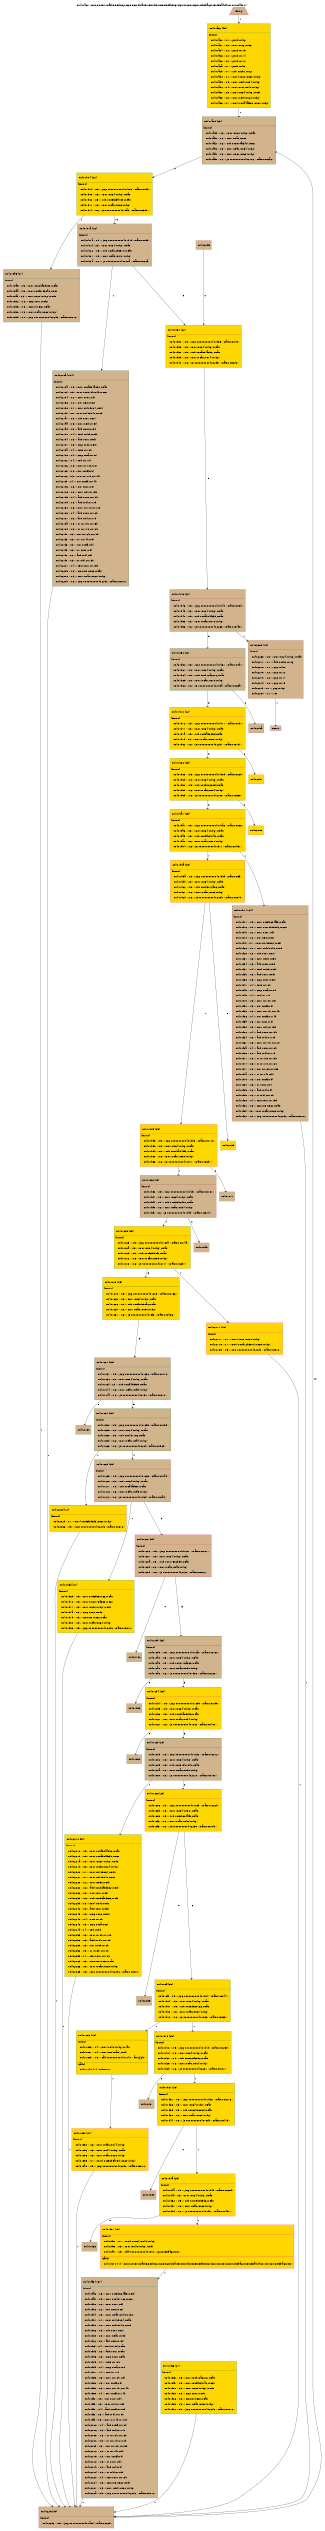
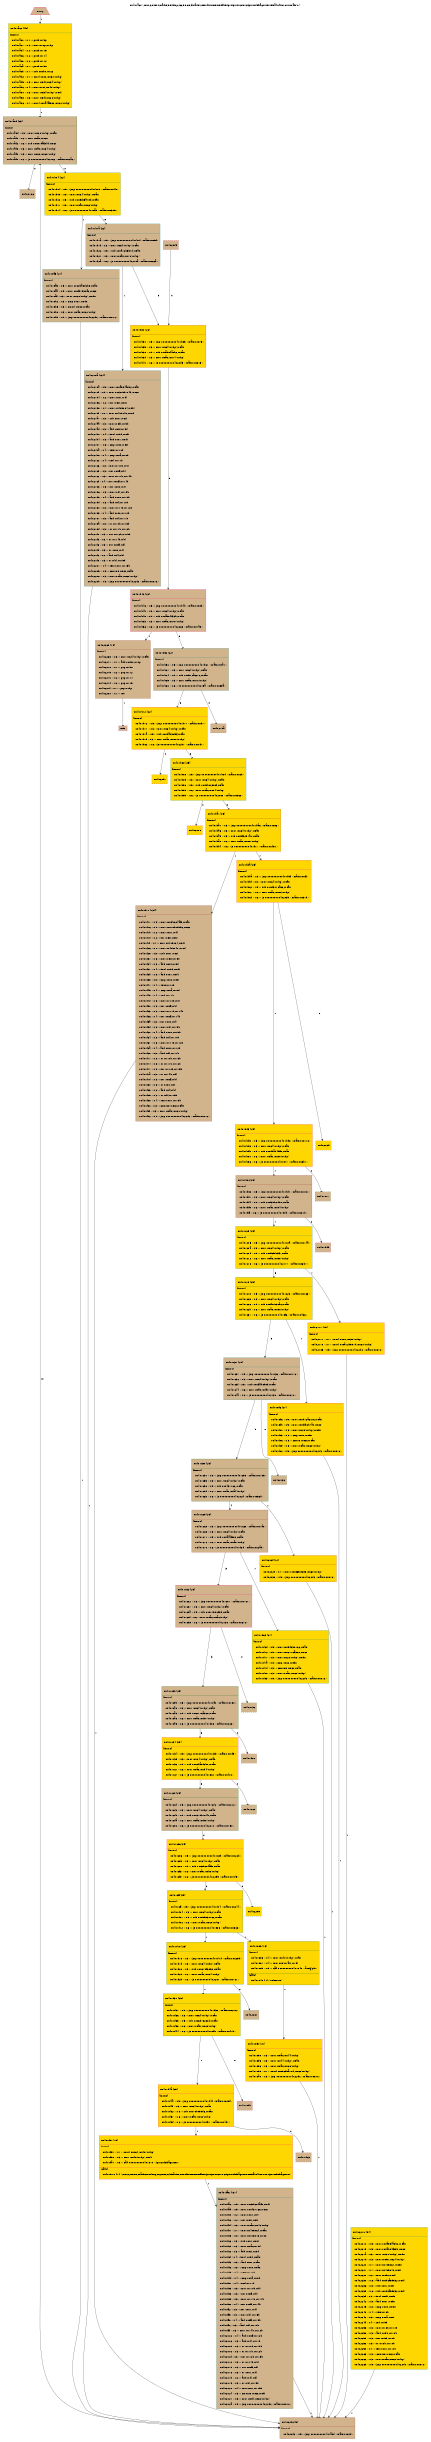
node "0x402166": added
node "Users": label "Users" -> "Exit"
edge "0x401c1e [25]" -> "0x401ef6 [27]": added, label "1"
edge "0x401ccd [25]" -> "0x402210 [94]": removed, label "1"
node "0x402299": fillcolor tan -> gold
node "0x401ef6 [27]": color teal -> deeppink
